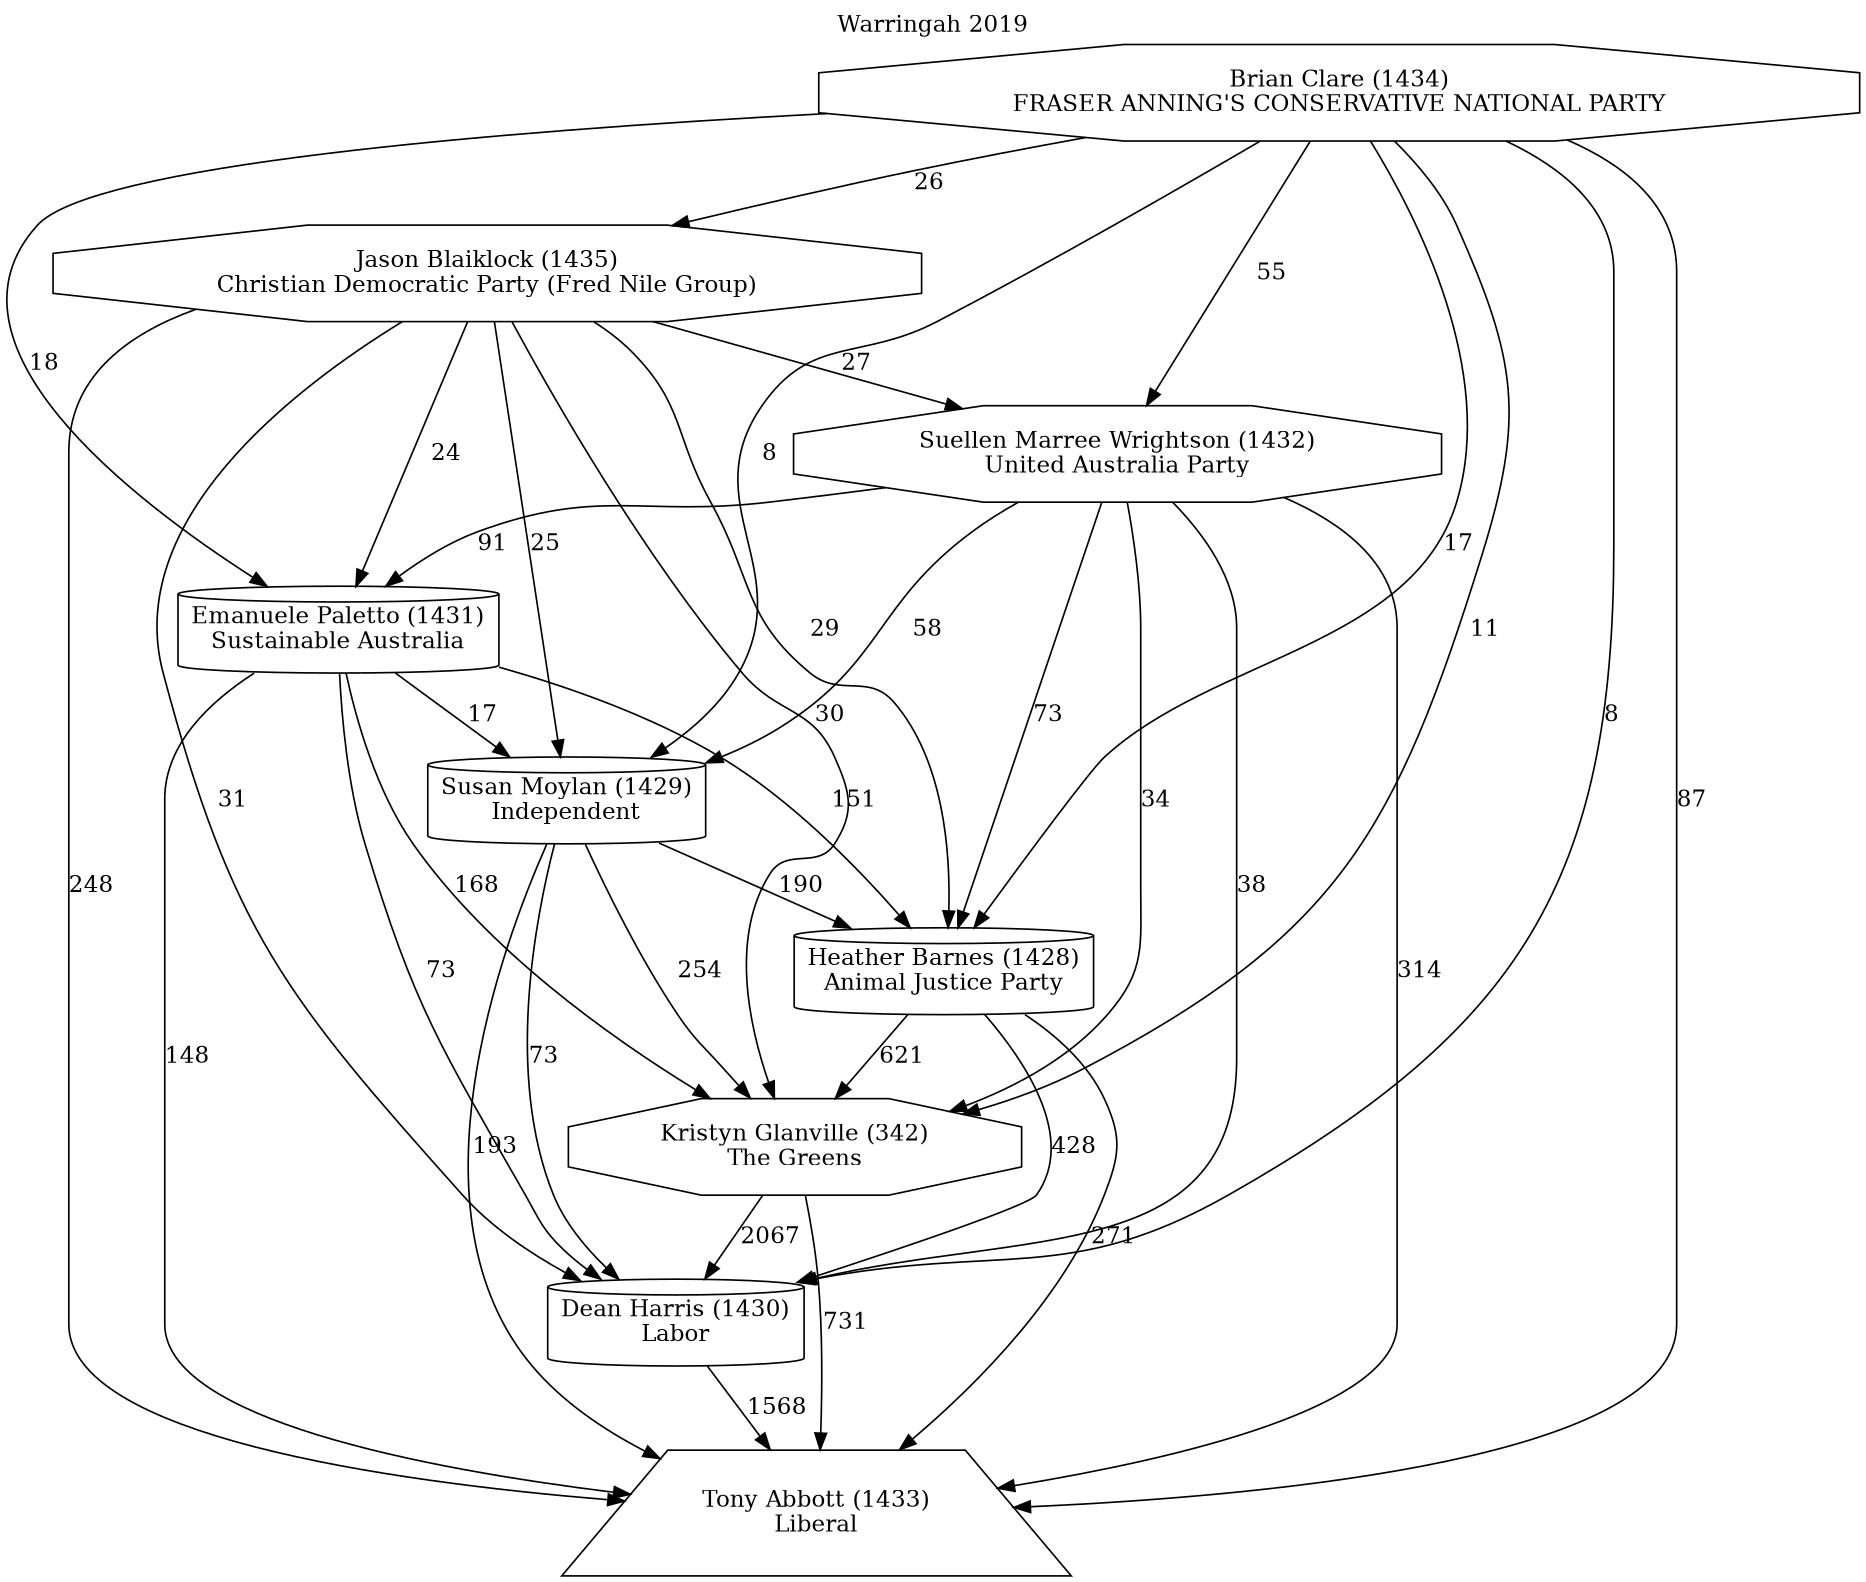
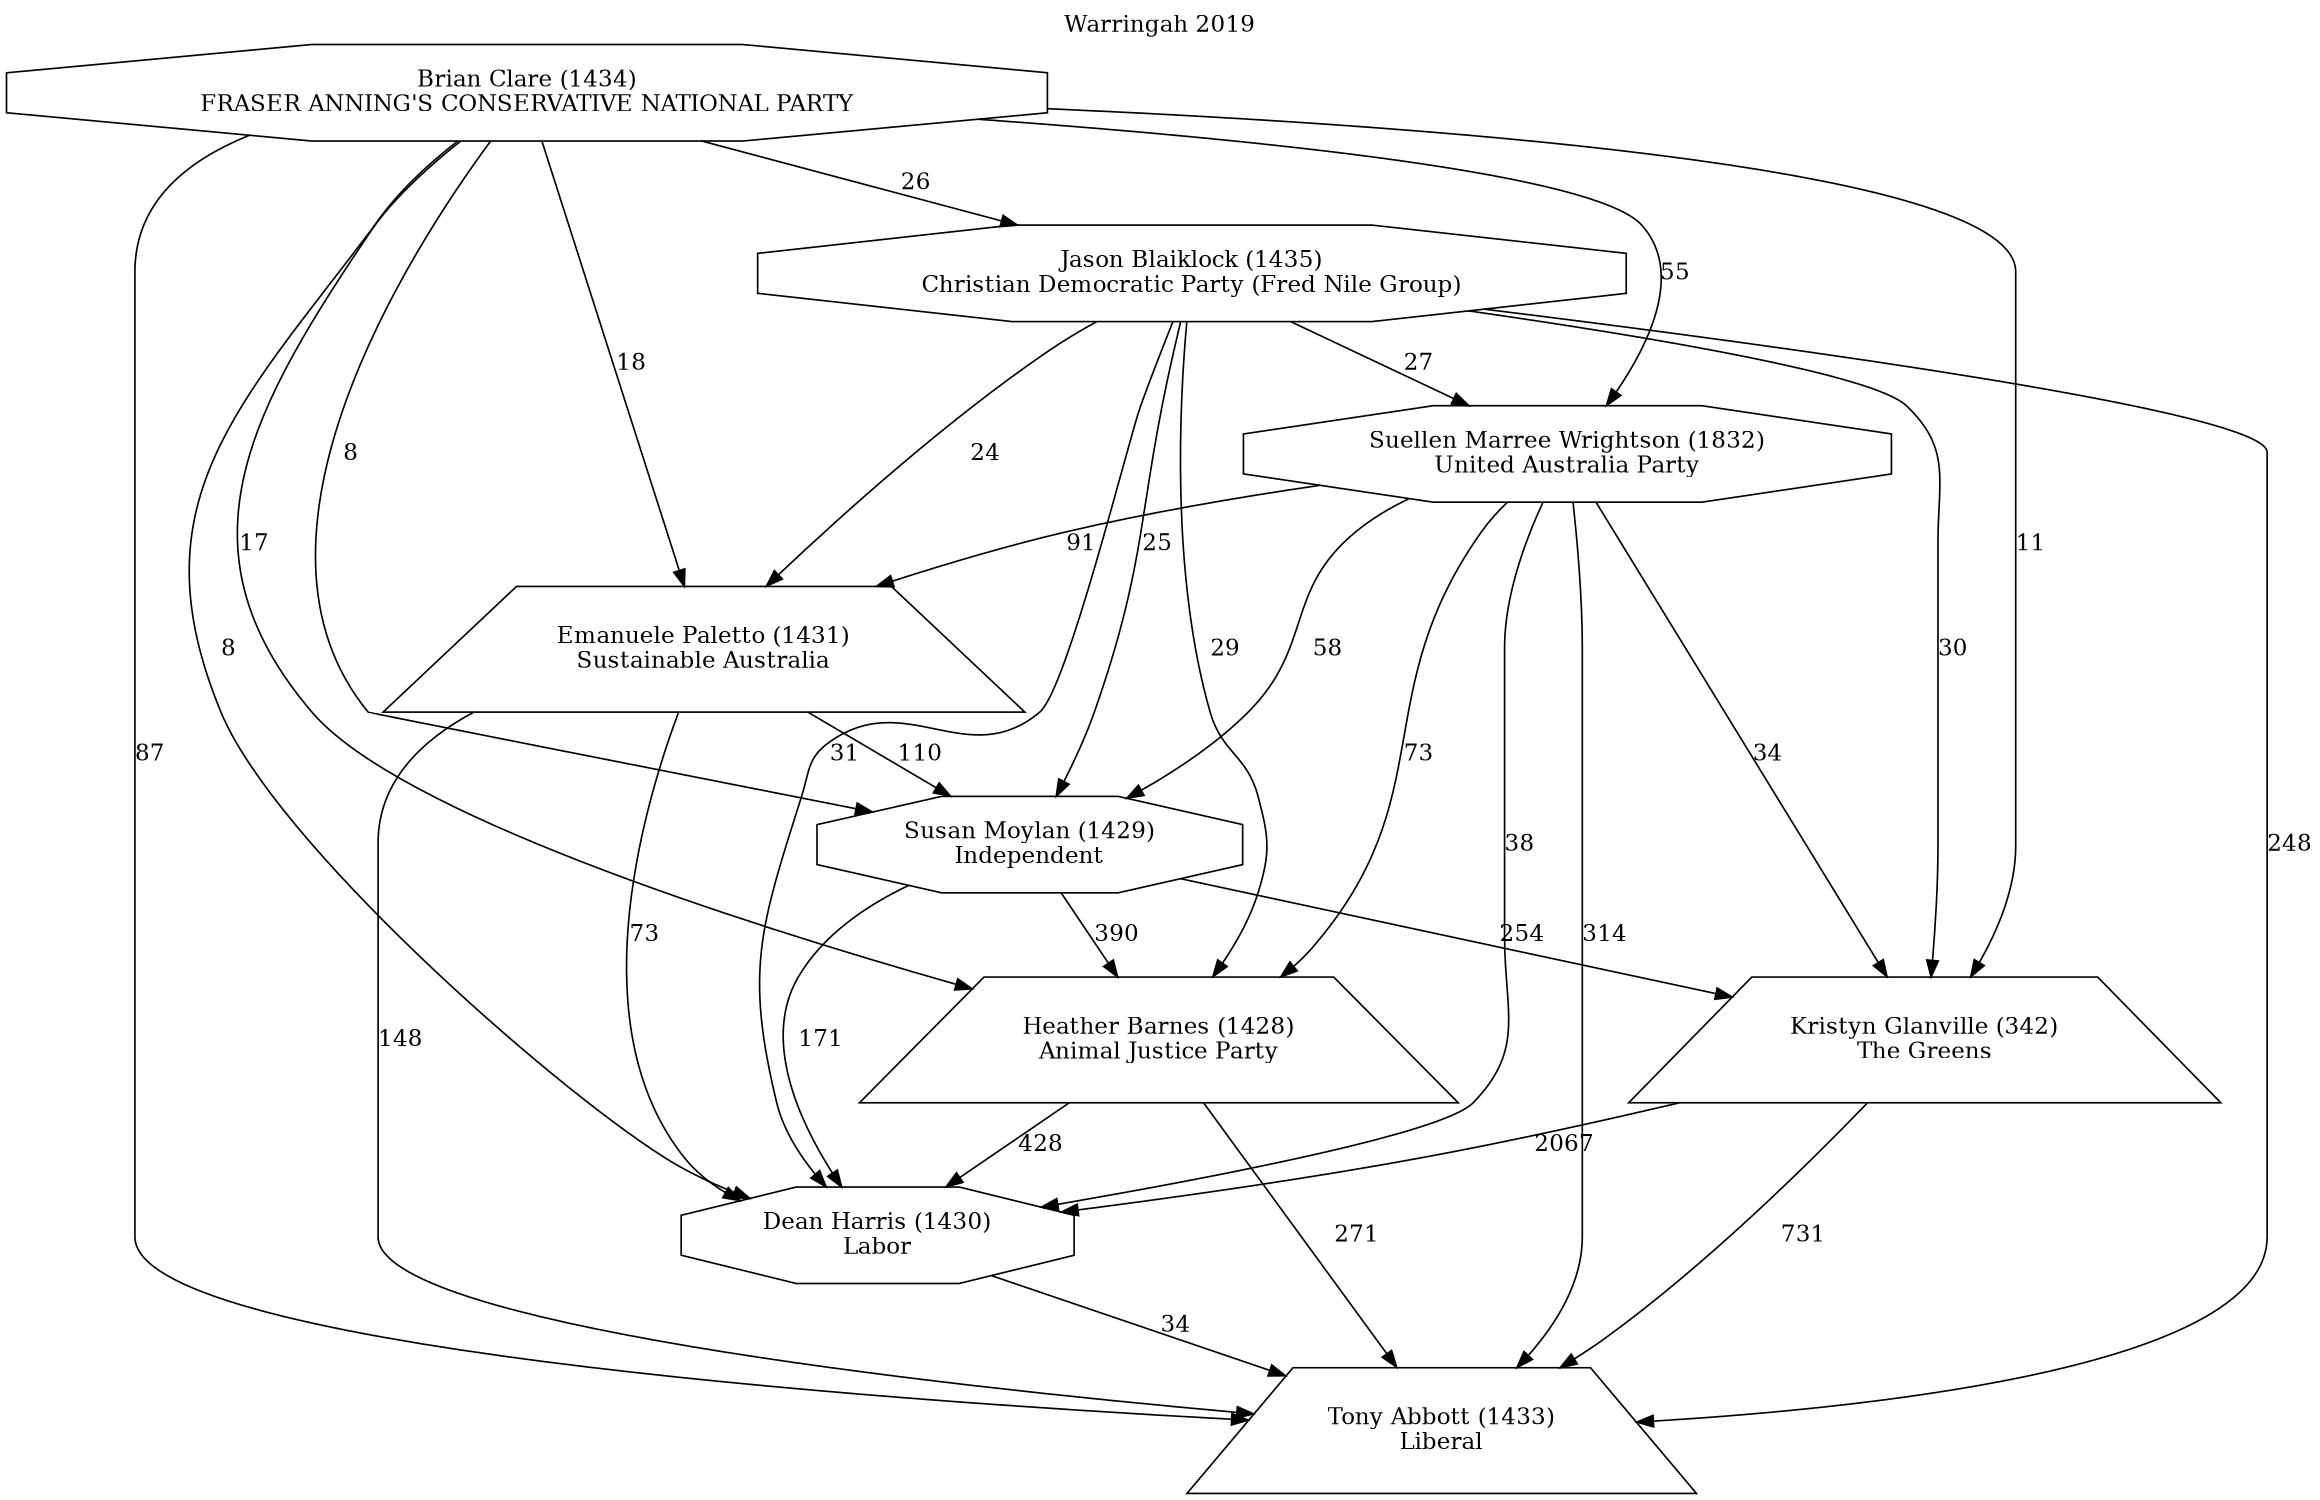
node "Suellen Marree Wrightson (1432) United Australia Party": label "Suellen Marree Wrightson (1432) United Australia Party" -> "Suellen Marree Wrightson (1832) United Australia Party"
node "Emanuele Paletto (1431) Sustainable Australia": shape cylinder -> trapezium
edge "Emanuele Paletto (1431) Sustainable Australia" -> "Susan Moylan (1429) Independent": label "17" -> "110"
edge "Emanuele Paletto (1431) Sustainable Australia" -> "Heather Barnes (1428) Animal Justice Party": removed, label "151"
node "Susan Moylan (1429) Independent": shape cylinder -> octagon
edge "Susan Moylan (1429) Independent" -> "Heather Barnes (1428) Animal Justice Party": label "190" -> "390"
edge "Emanuele Paletto (1431) Sustainable Australia" -> "Kristyn Glanville (342) The Greens": removed, label "168"
node "Heather Barnes (1428) Animal Justice Party": shape cylinder -> trapezium
edge "Heather Barnes (1428) Animal Justice Party" -> "Kristyn Glanville (342) The Greens": removed, label "621"
edge "Susan Moylan (1429) Independent" -> "Dean Harris (1430) Labor": label "73" -> "171"
node "Kristyn Glanville (342) The Greens": shape octagon -> trapezium
edge "Susan Moylan (1429) Independent" -> "Tony Abbott (1433) Liberal": removed, label "193"
node "Dean Harris (1430) Labor": shape cylinder -> octagon
edge "Dean Harris (1430) Labor" -> "Tony Abbott (1433) Liberal": label "1568" -> "34"
